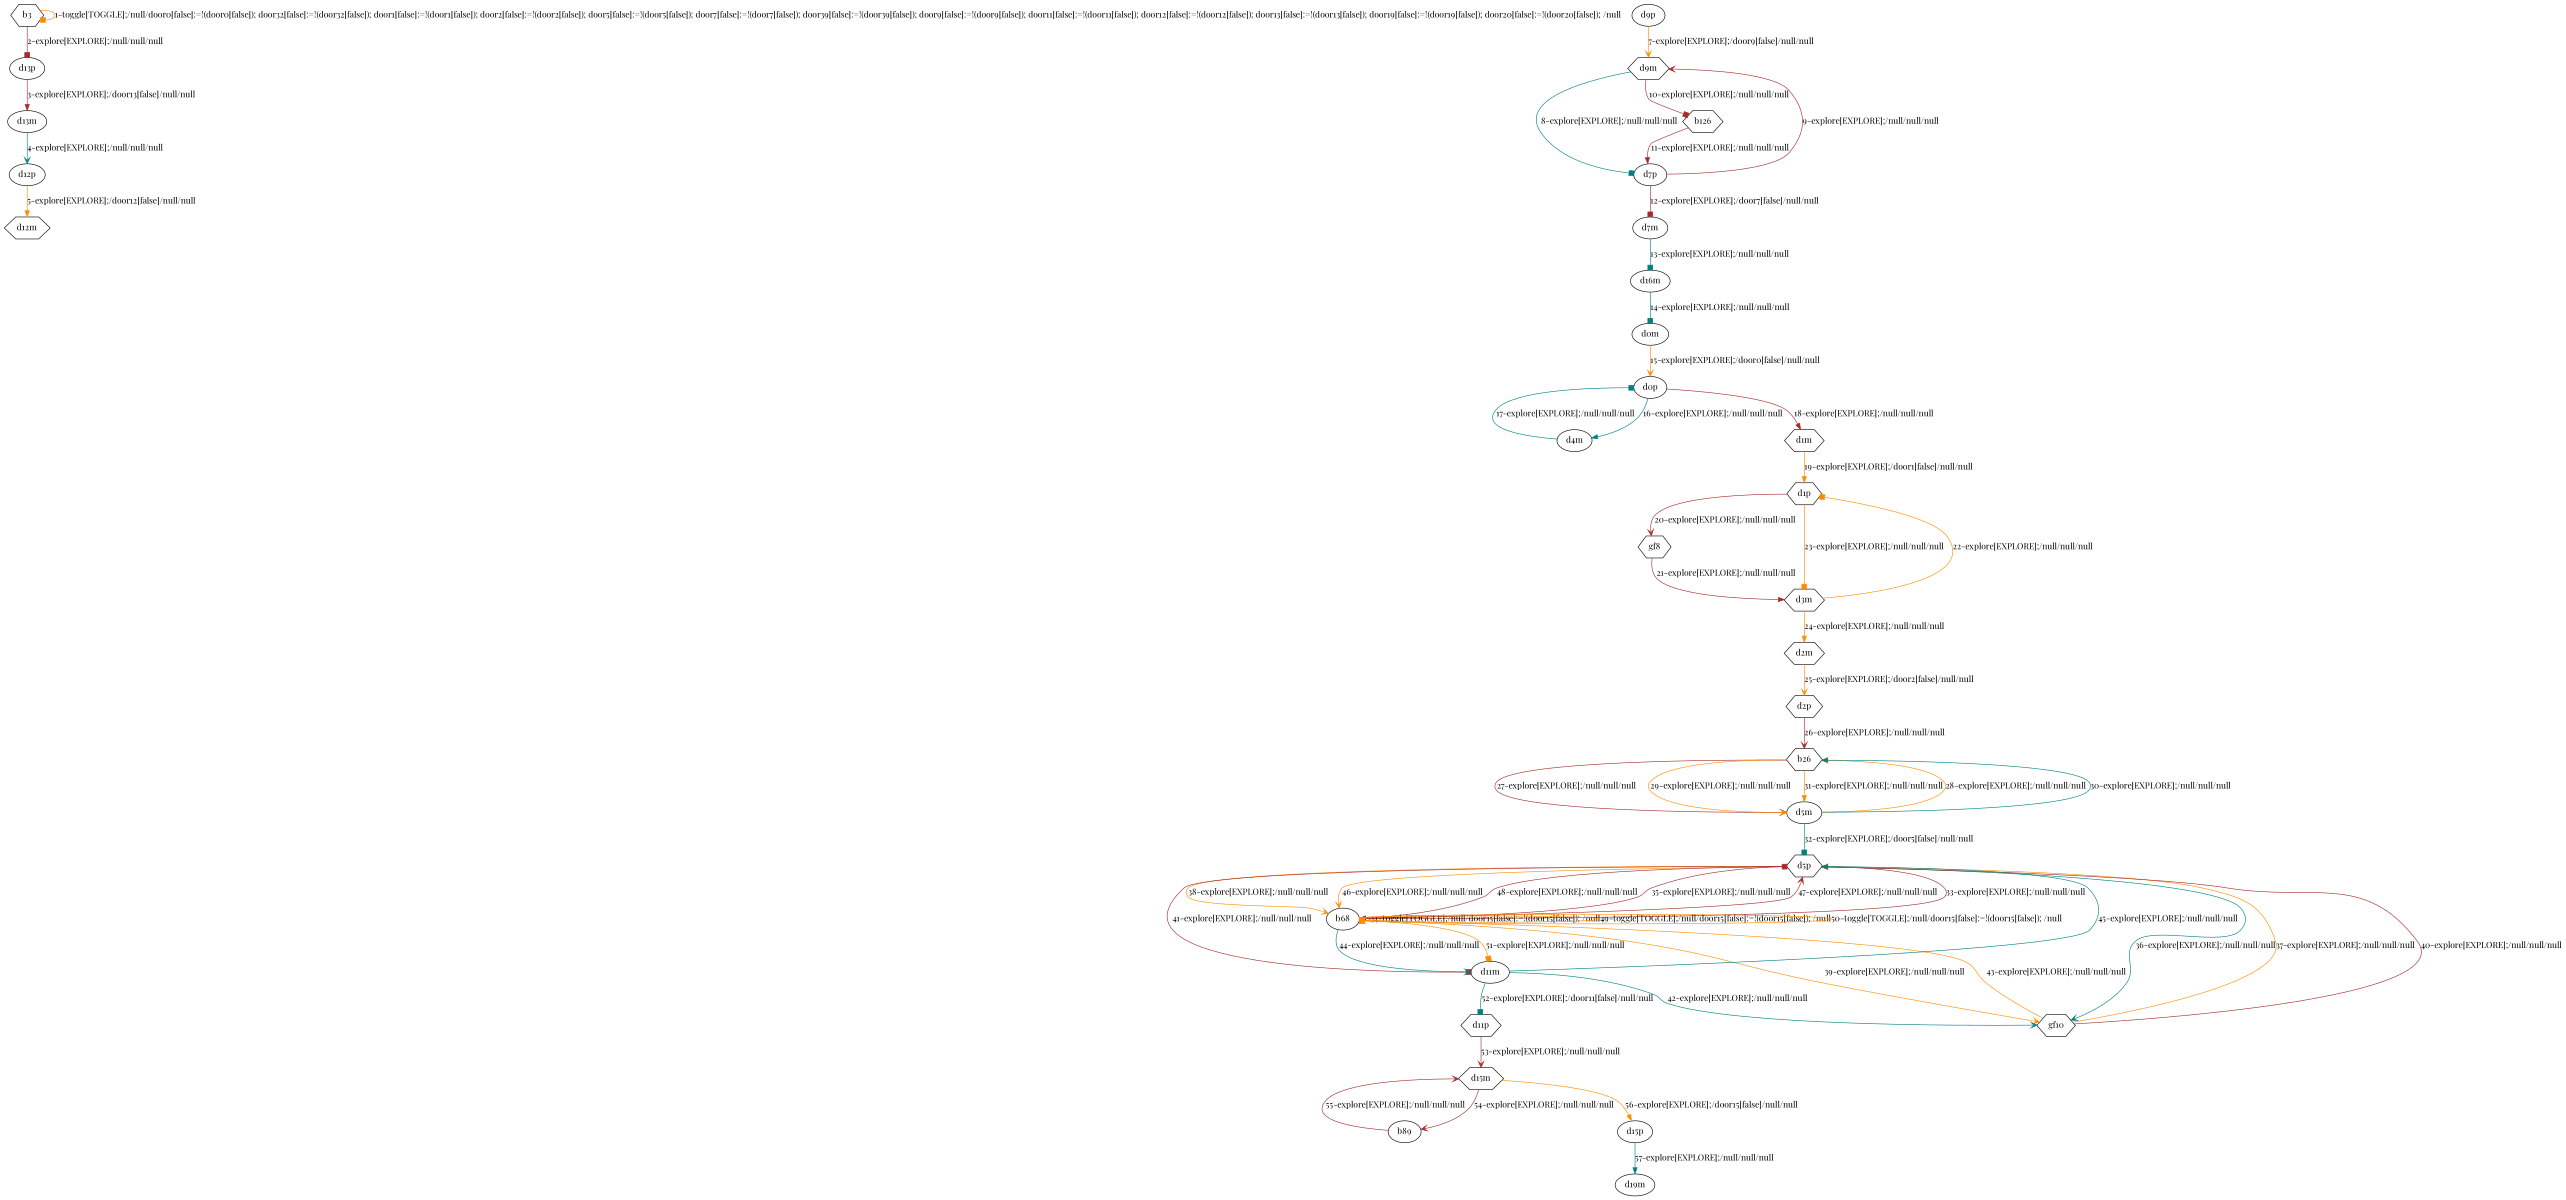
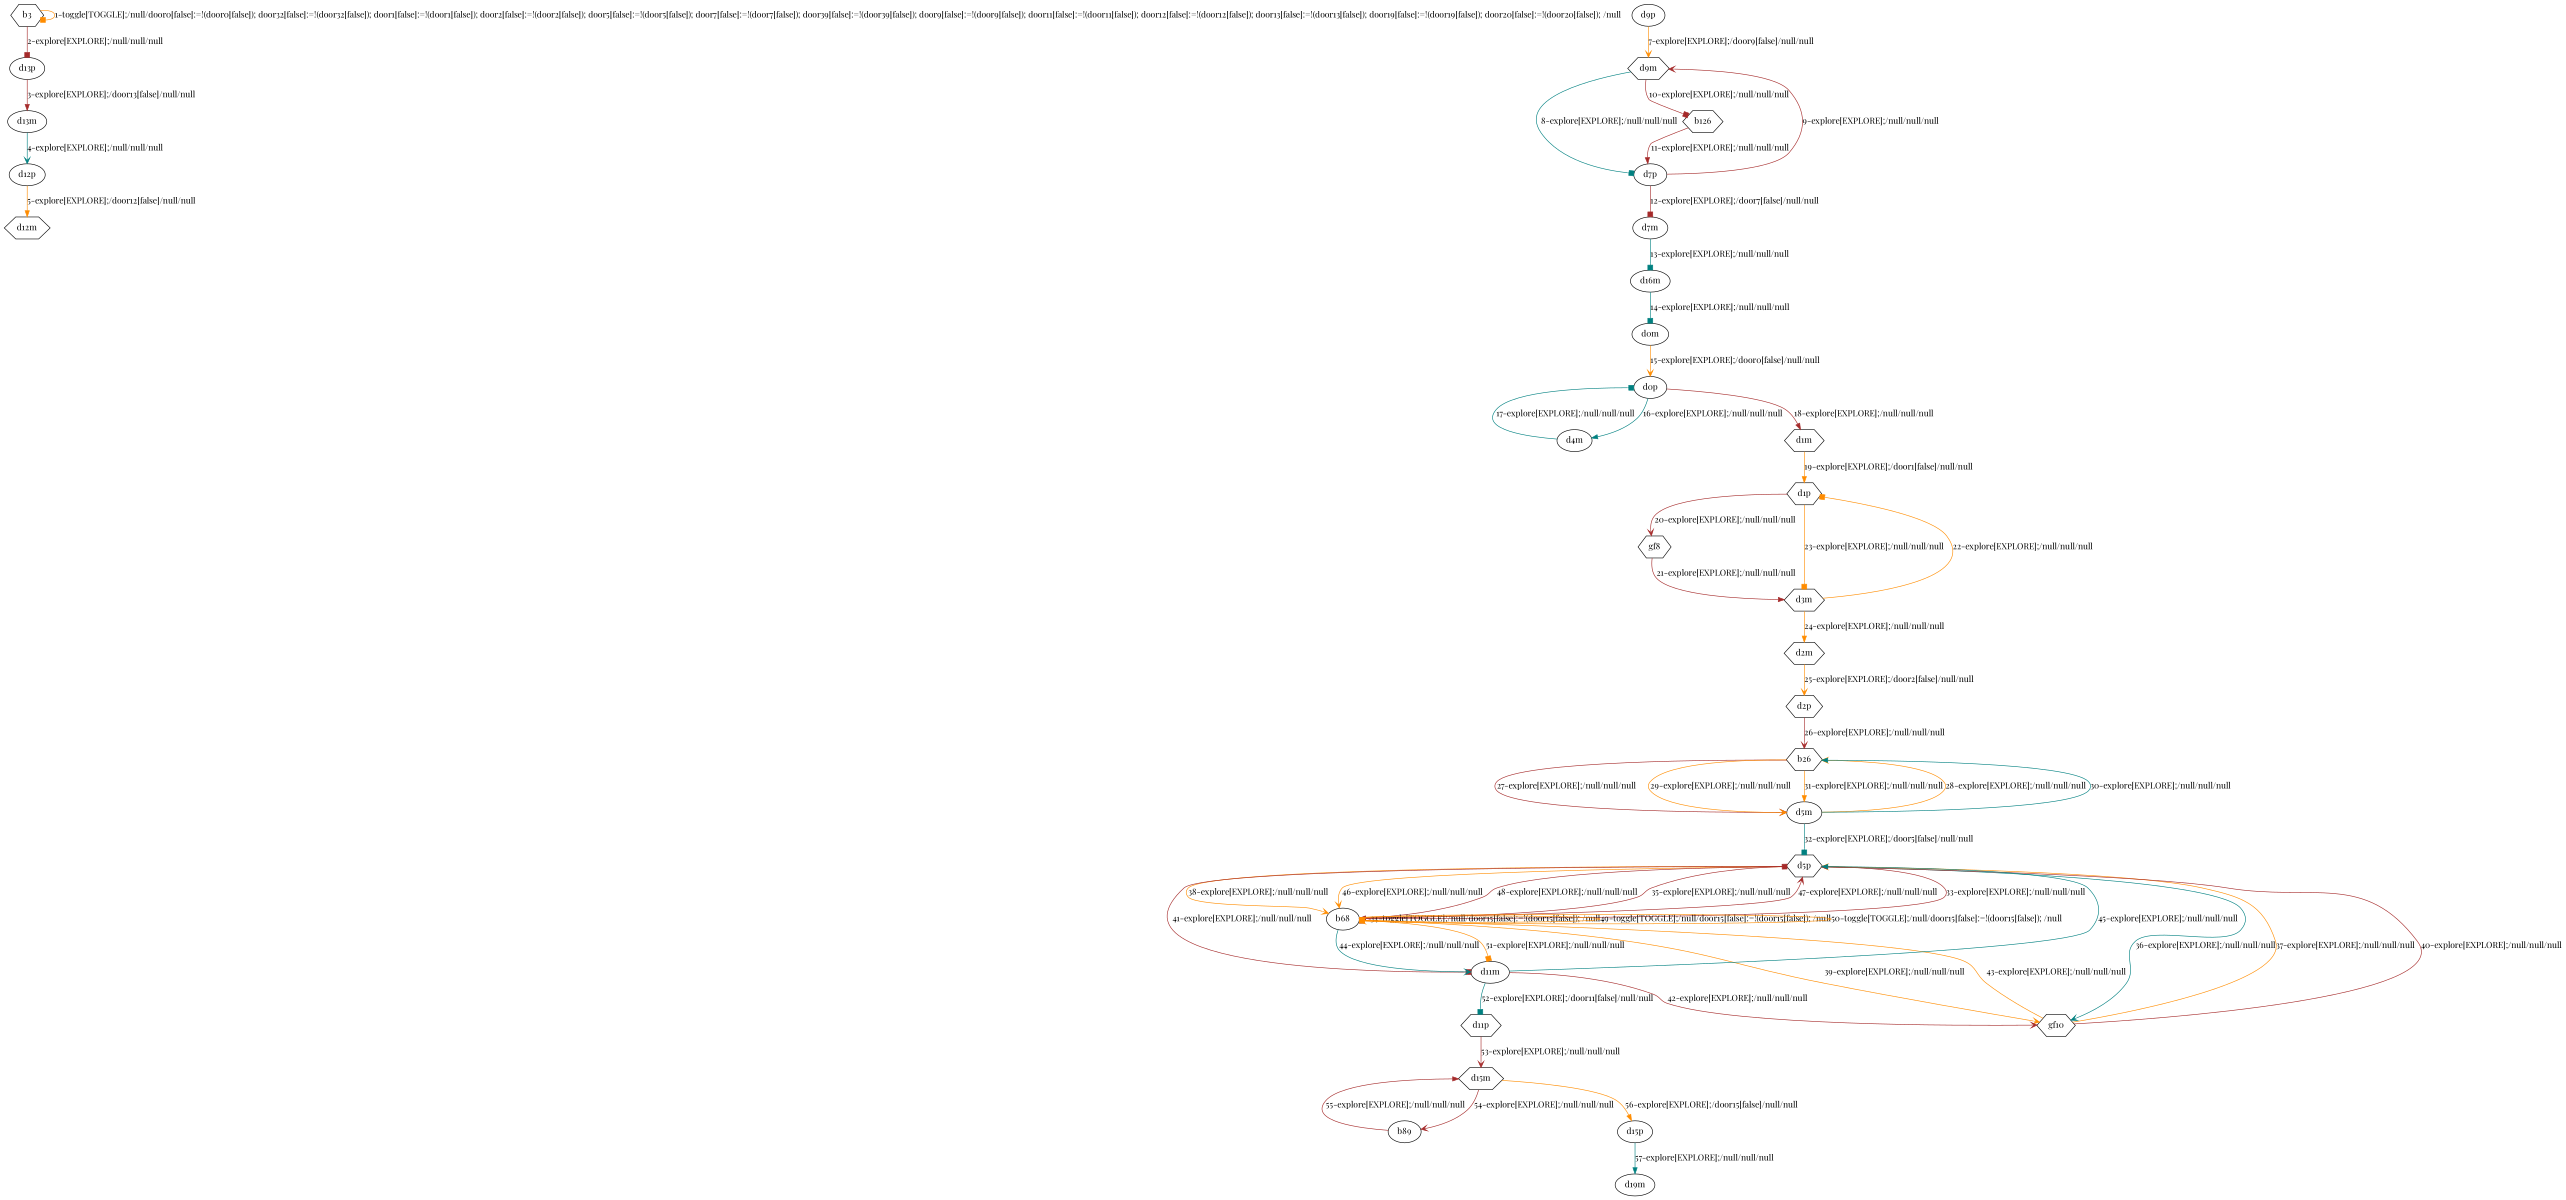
edge "d11m" -> "gf10": color teal -> brown
edge "b89" -> "d15m": arrowhead vee -> normal
